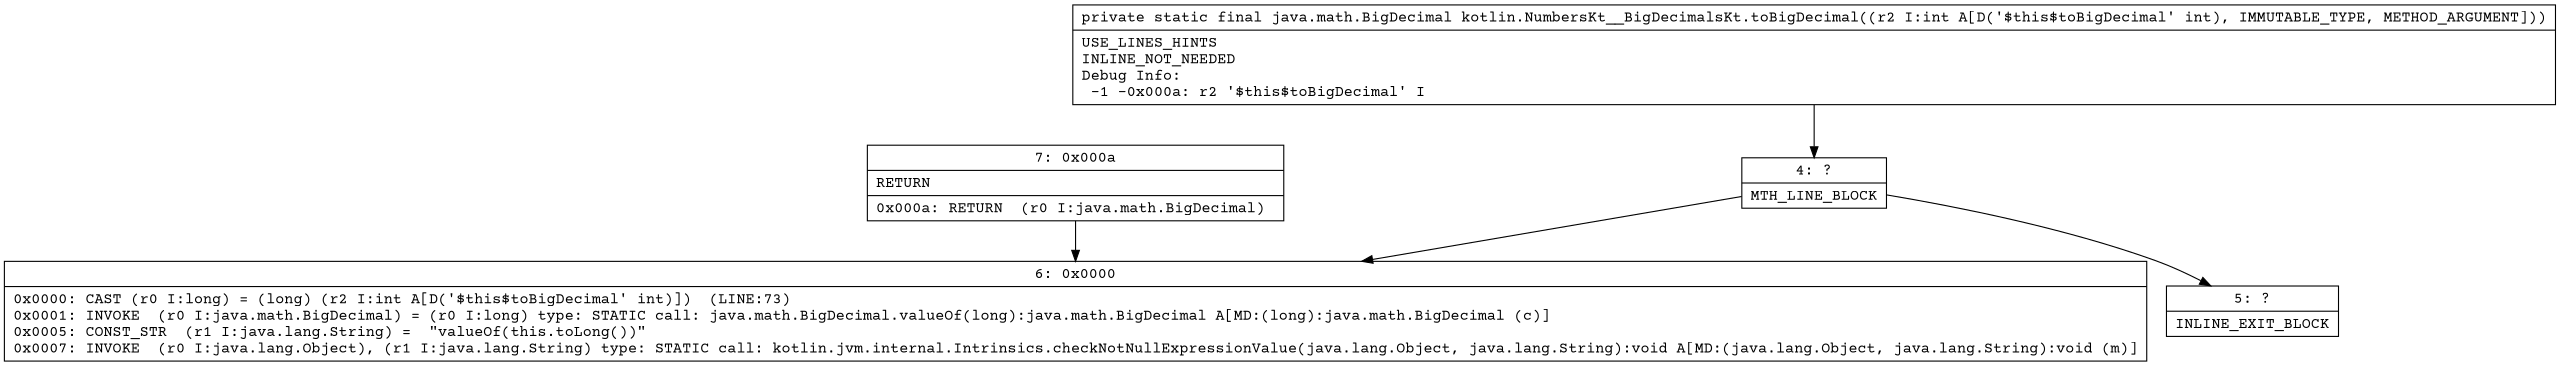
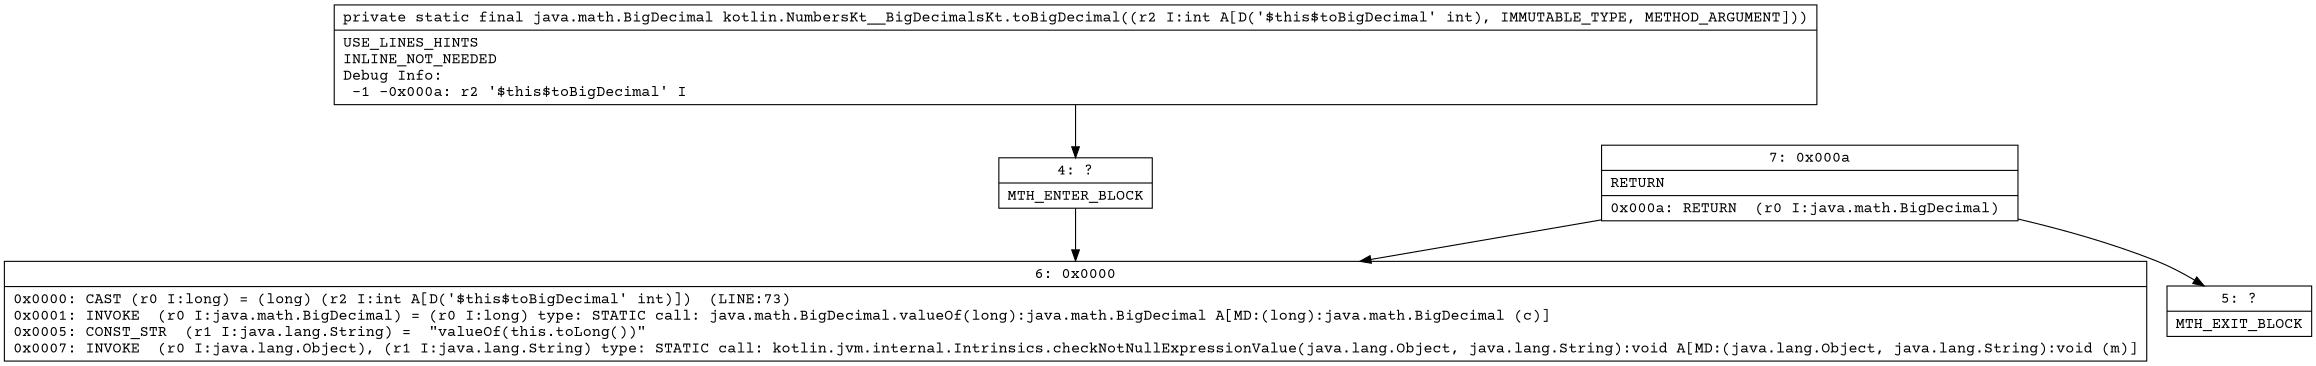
node "4: ?": text "MTH_LINE_BLOCK" -> "MTH_ENTER_BLOCK"
edge "4: ?" -> "5: ?": now "7: 0x000a" -> "5: ?"
node "5: ?": text "INLINE_EXIT_BLOCK" -> "MTH_EXIT_BLOCK"
